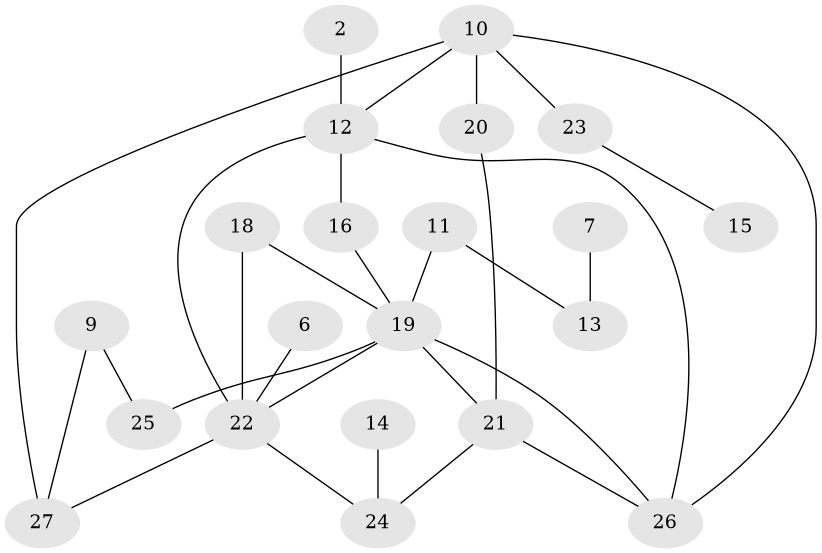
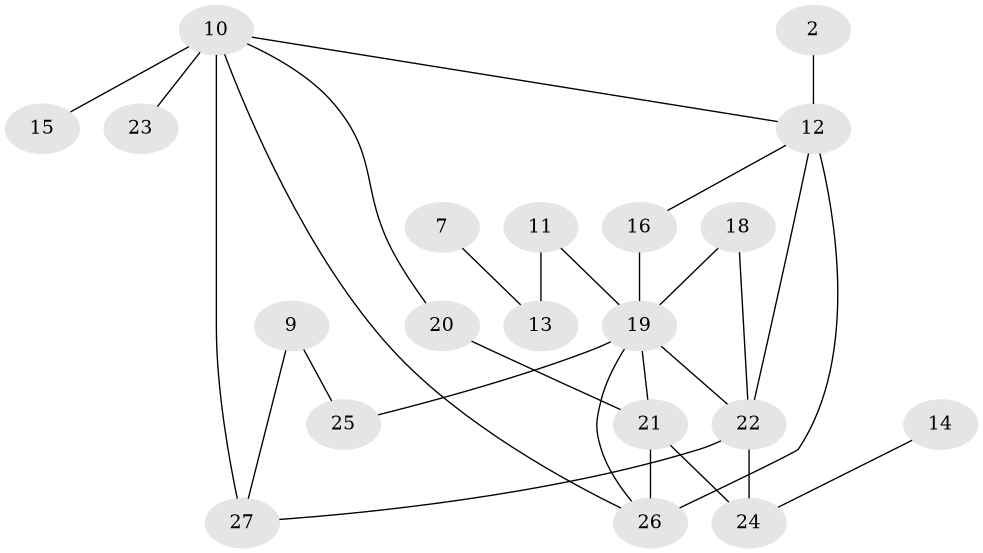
edge "23" -- "15": now "10" -- "15"
node "6": removed
